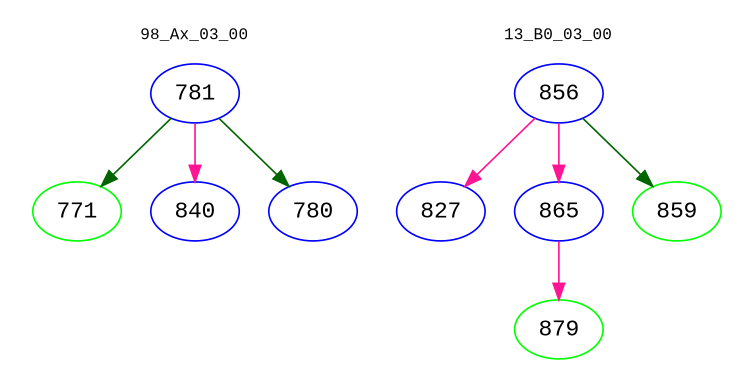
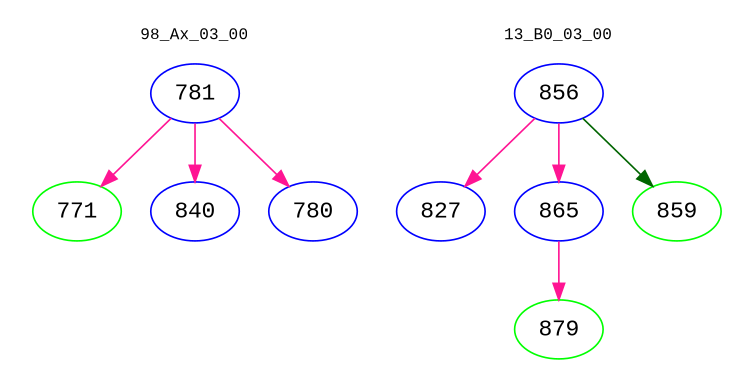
edge "781" -> "771": color darkgreen -> deeppink
edge "781" -> "780": color darkgreen -> deeppink
